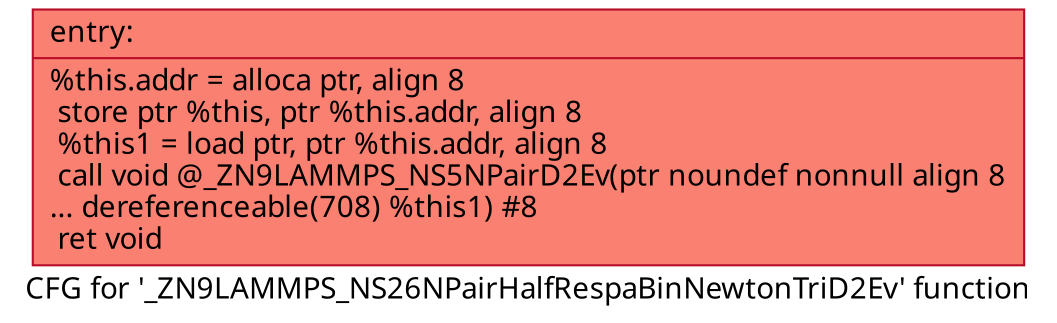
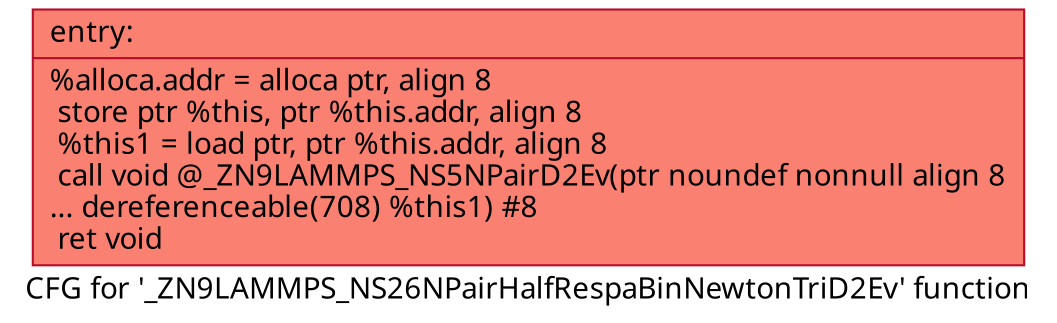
node "entry:": text "%this.addr = alloca ptr, align 8" -> "%alloca.addr = alloca ptr, align 8"
